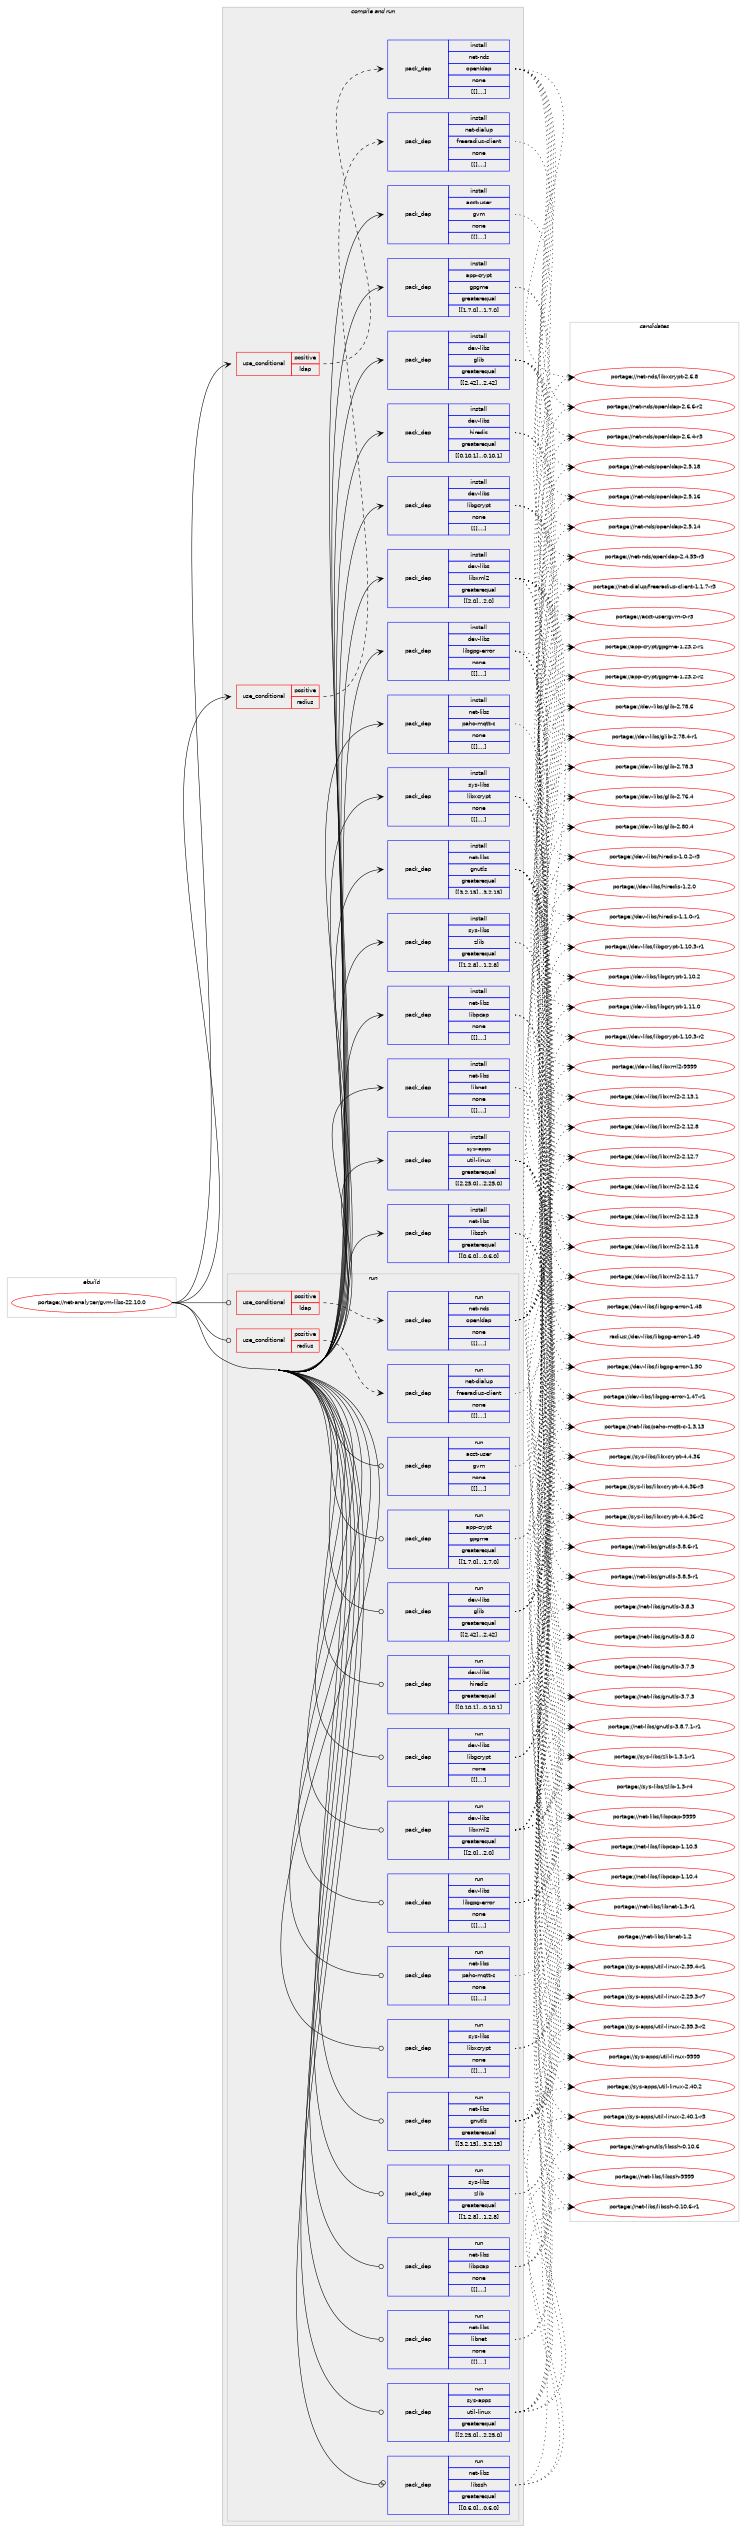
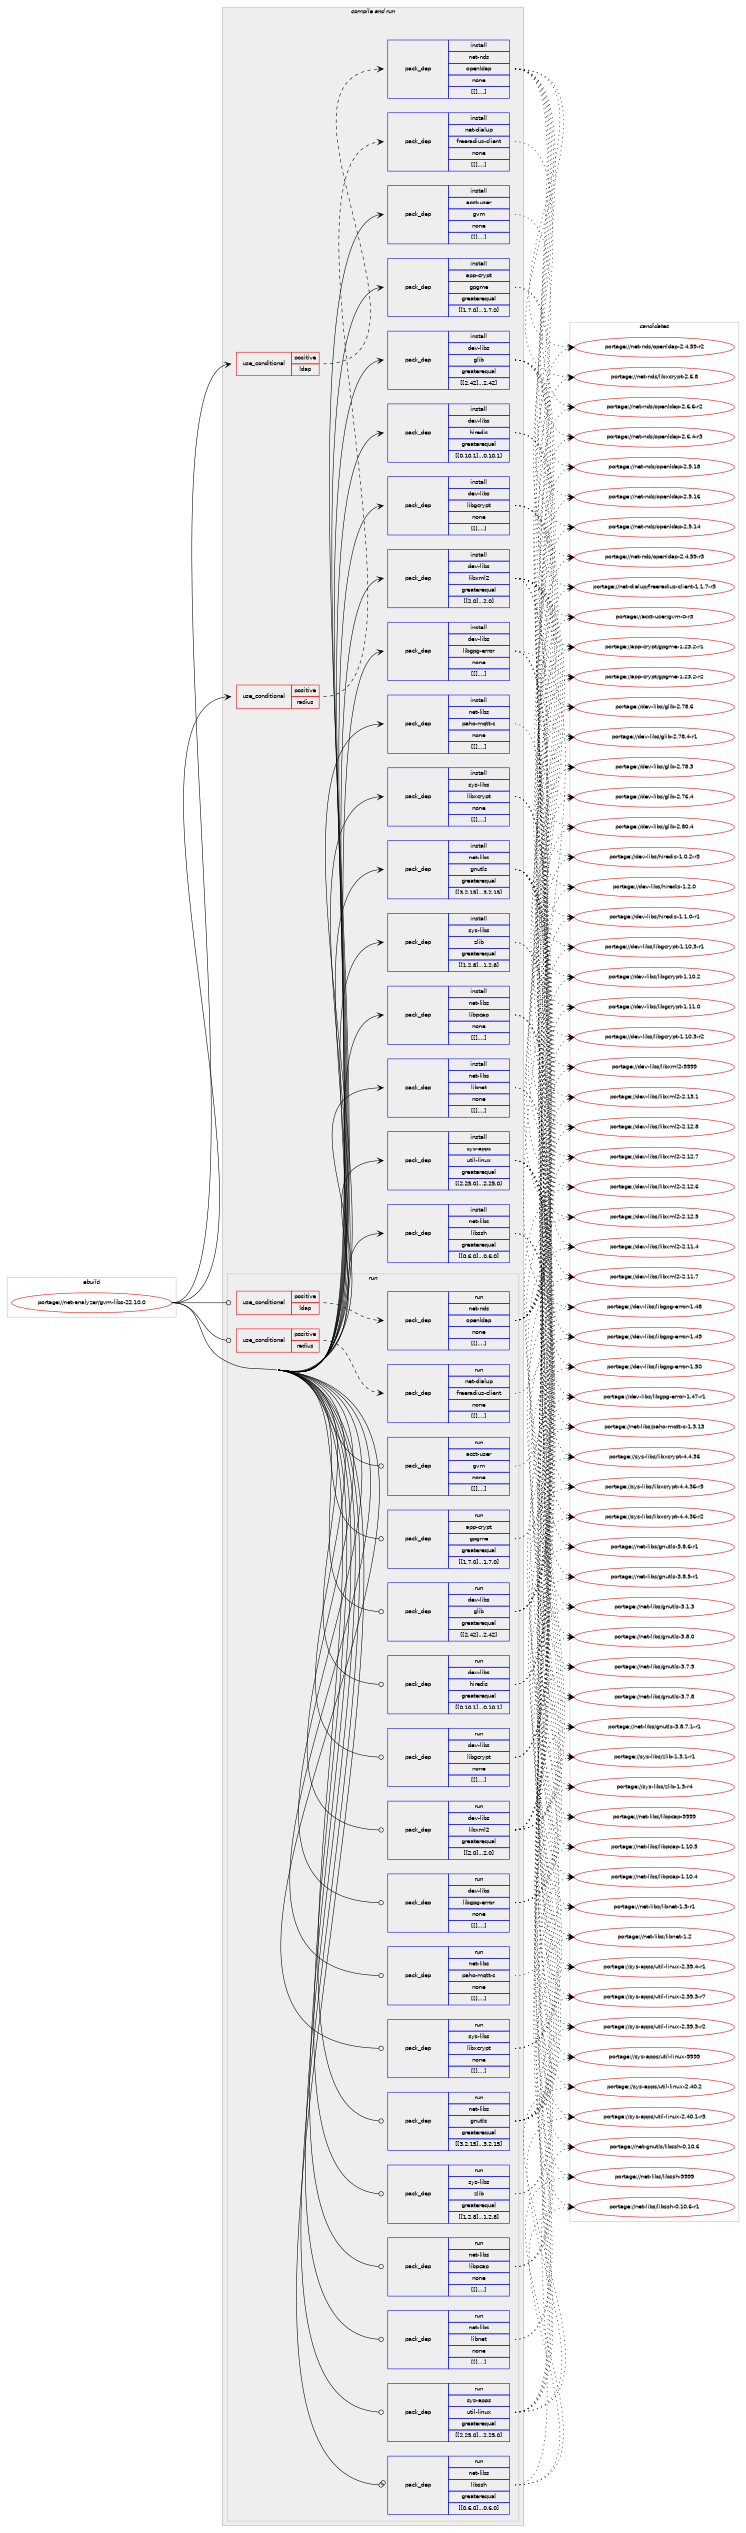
node "portage://net-nds/openldap-2.4.59-r2": added
node "portage://dev-libs/libxml2-2.11.8": label "portage://dev-libs/libxml2-2.11.8" -> "portage://dev-libs/libxml2-2.11.4"
node "radius://dev-libs/libgpg-error-1.49": label "radius://dev-libs/libgpg-error-1.49" -> "portage://dev-libs/libgpg-error-1.49"
node "portage://net-libs/gnutls-3.8.3": label "portage://net-libs/gnutls-3.8.3" -> "portage://net-libs/gnutls-3.1.3"
node "portage://net-libs/gnutls-3.7.3": label "portage://net-libs/gnutls-3.7.3" -> "portage://net-libs/gnutls-3.7.8"
node "portage://sys-apps/util-linux-2.29.3-r7": label "portage://sys-apps/util-linux-2.29.3-r7" -> "portage://sys-apps/util-linux-2.39.3-r7"
